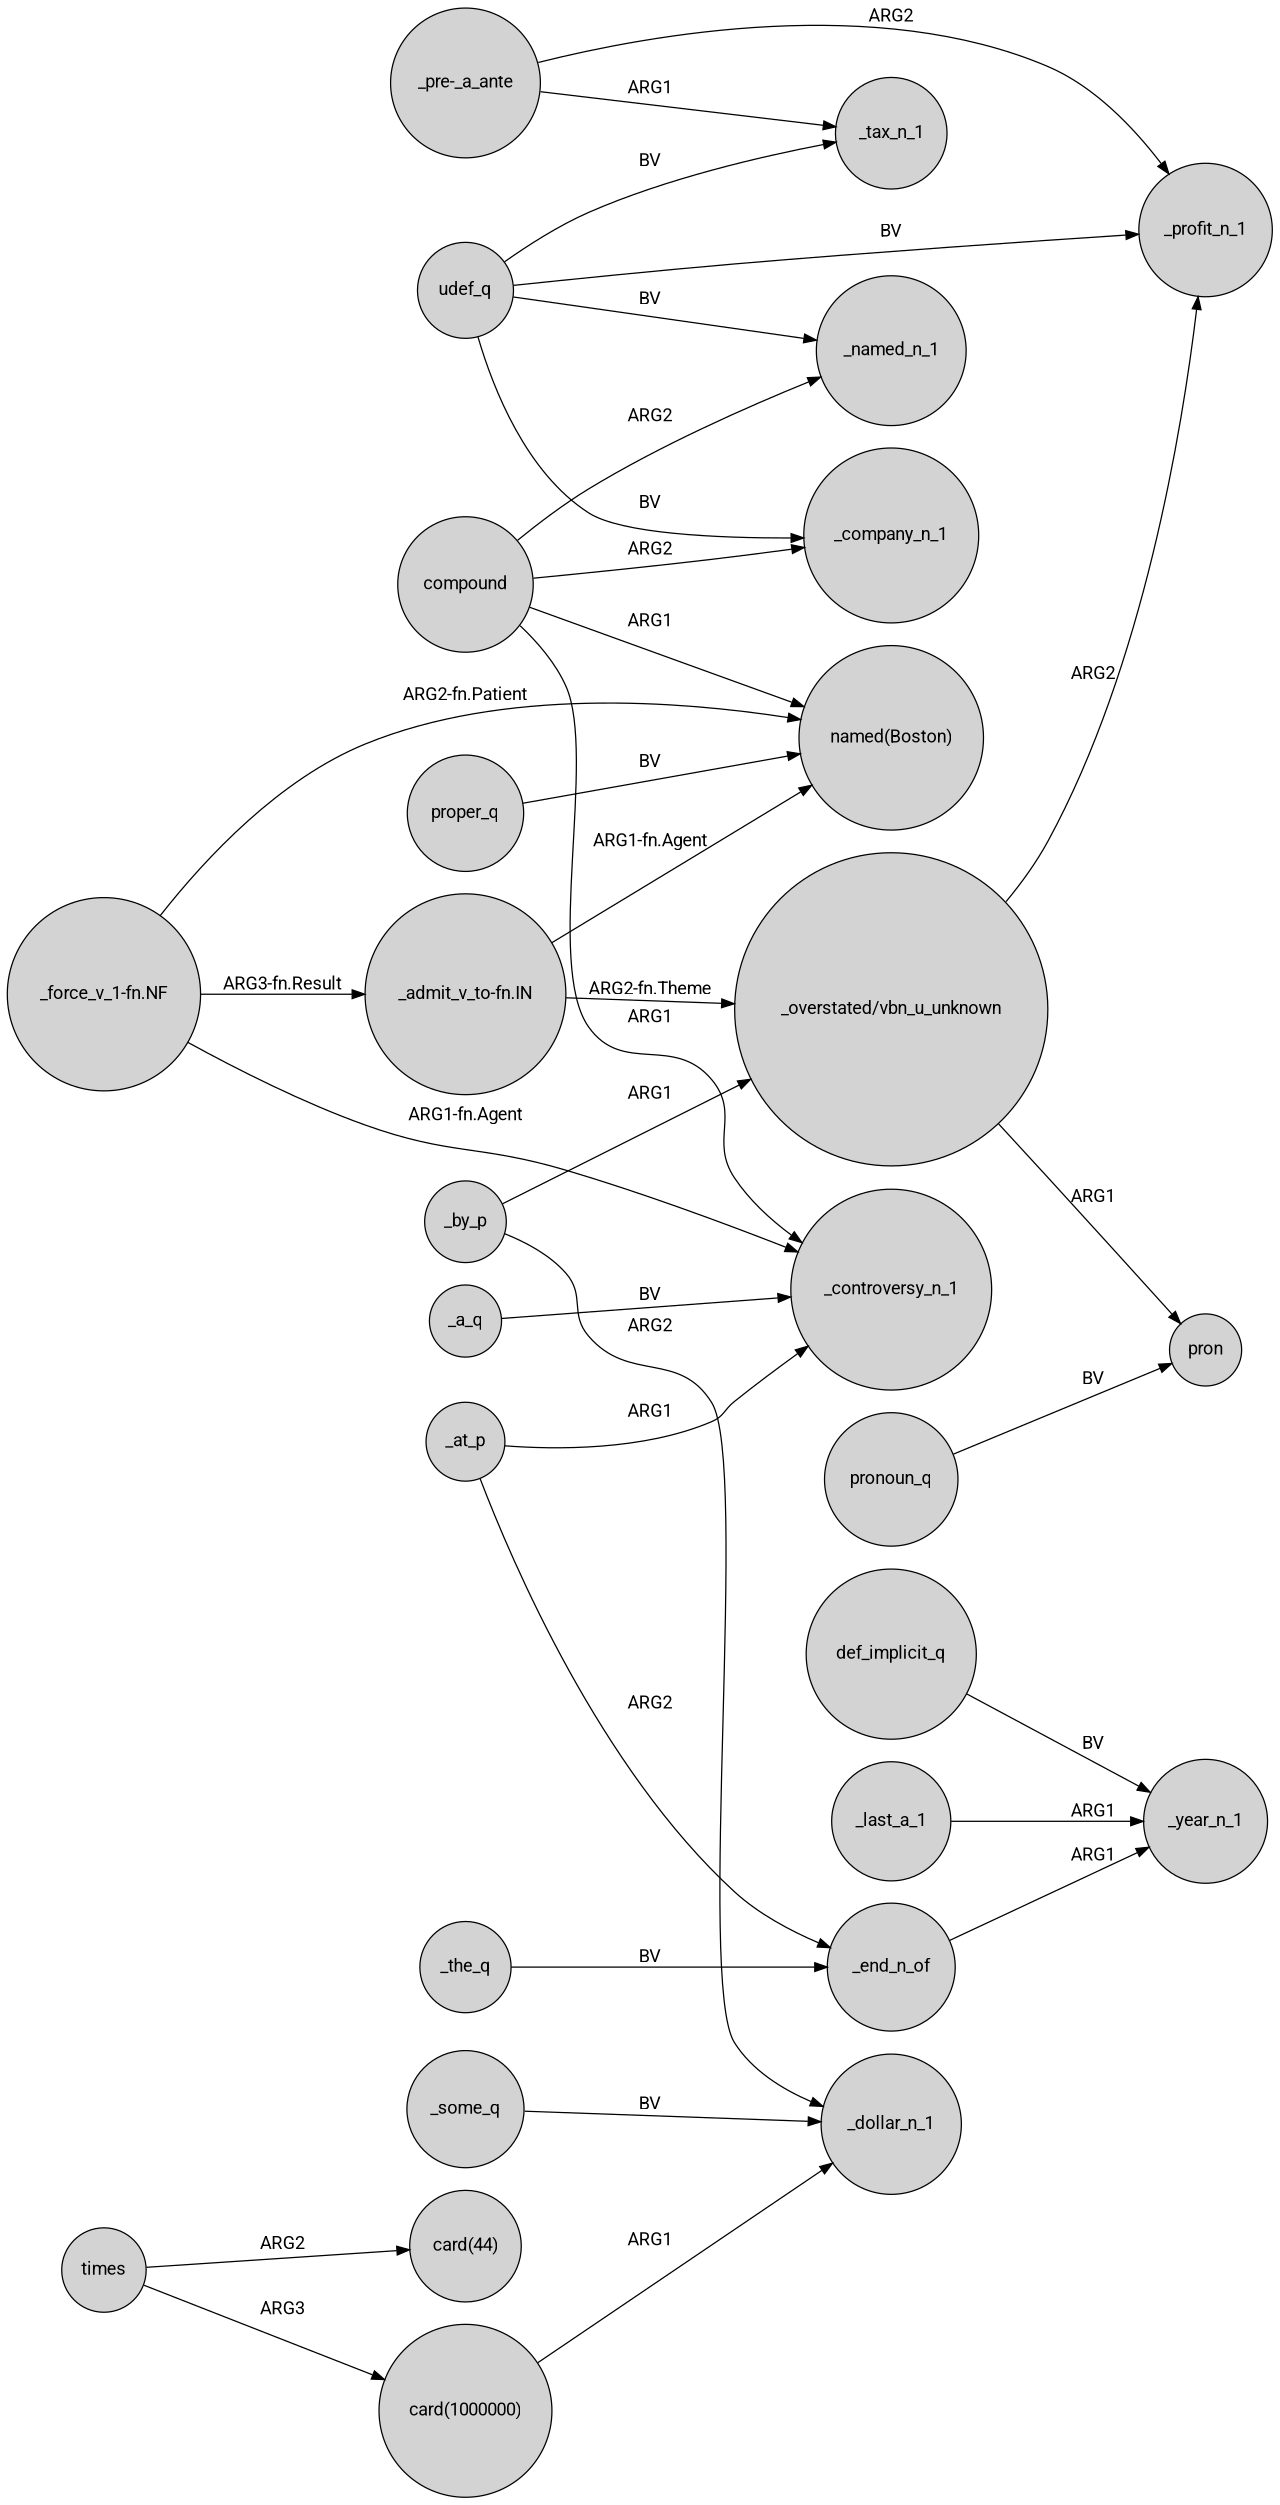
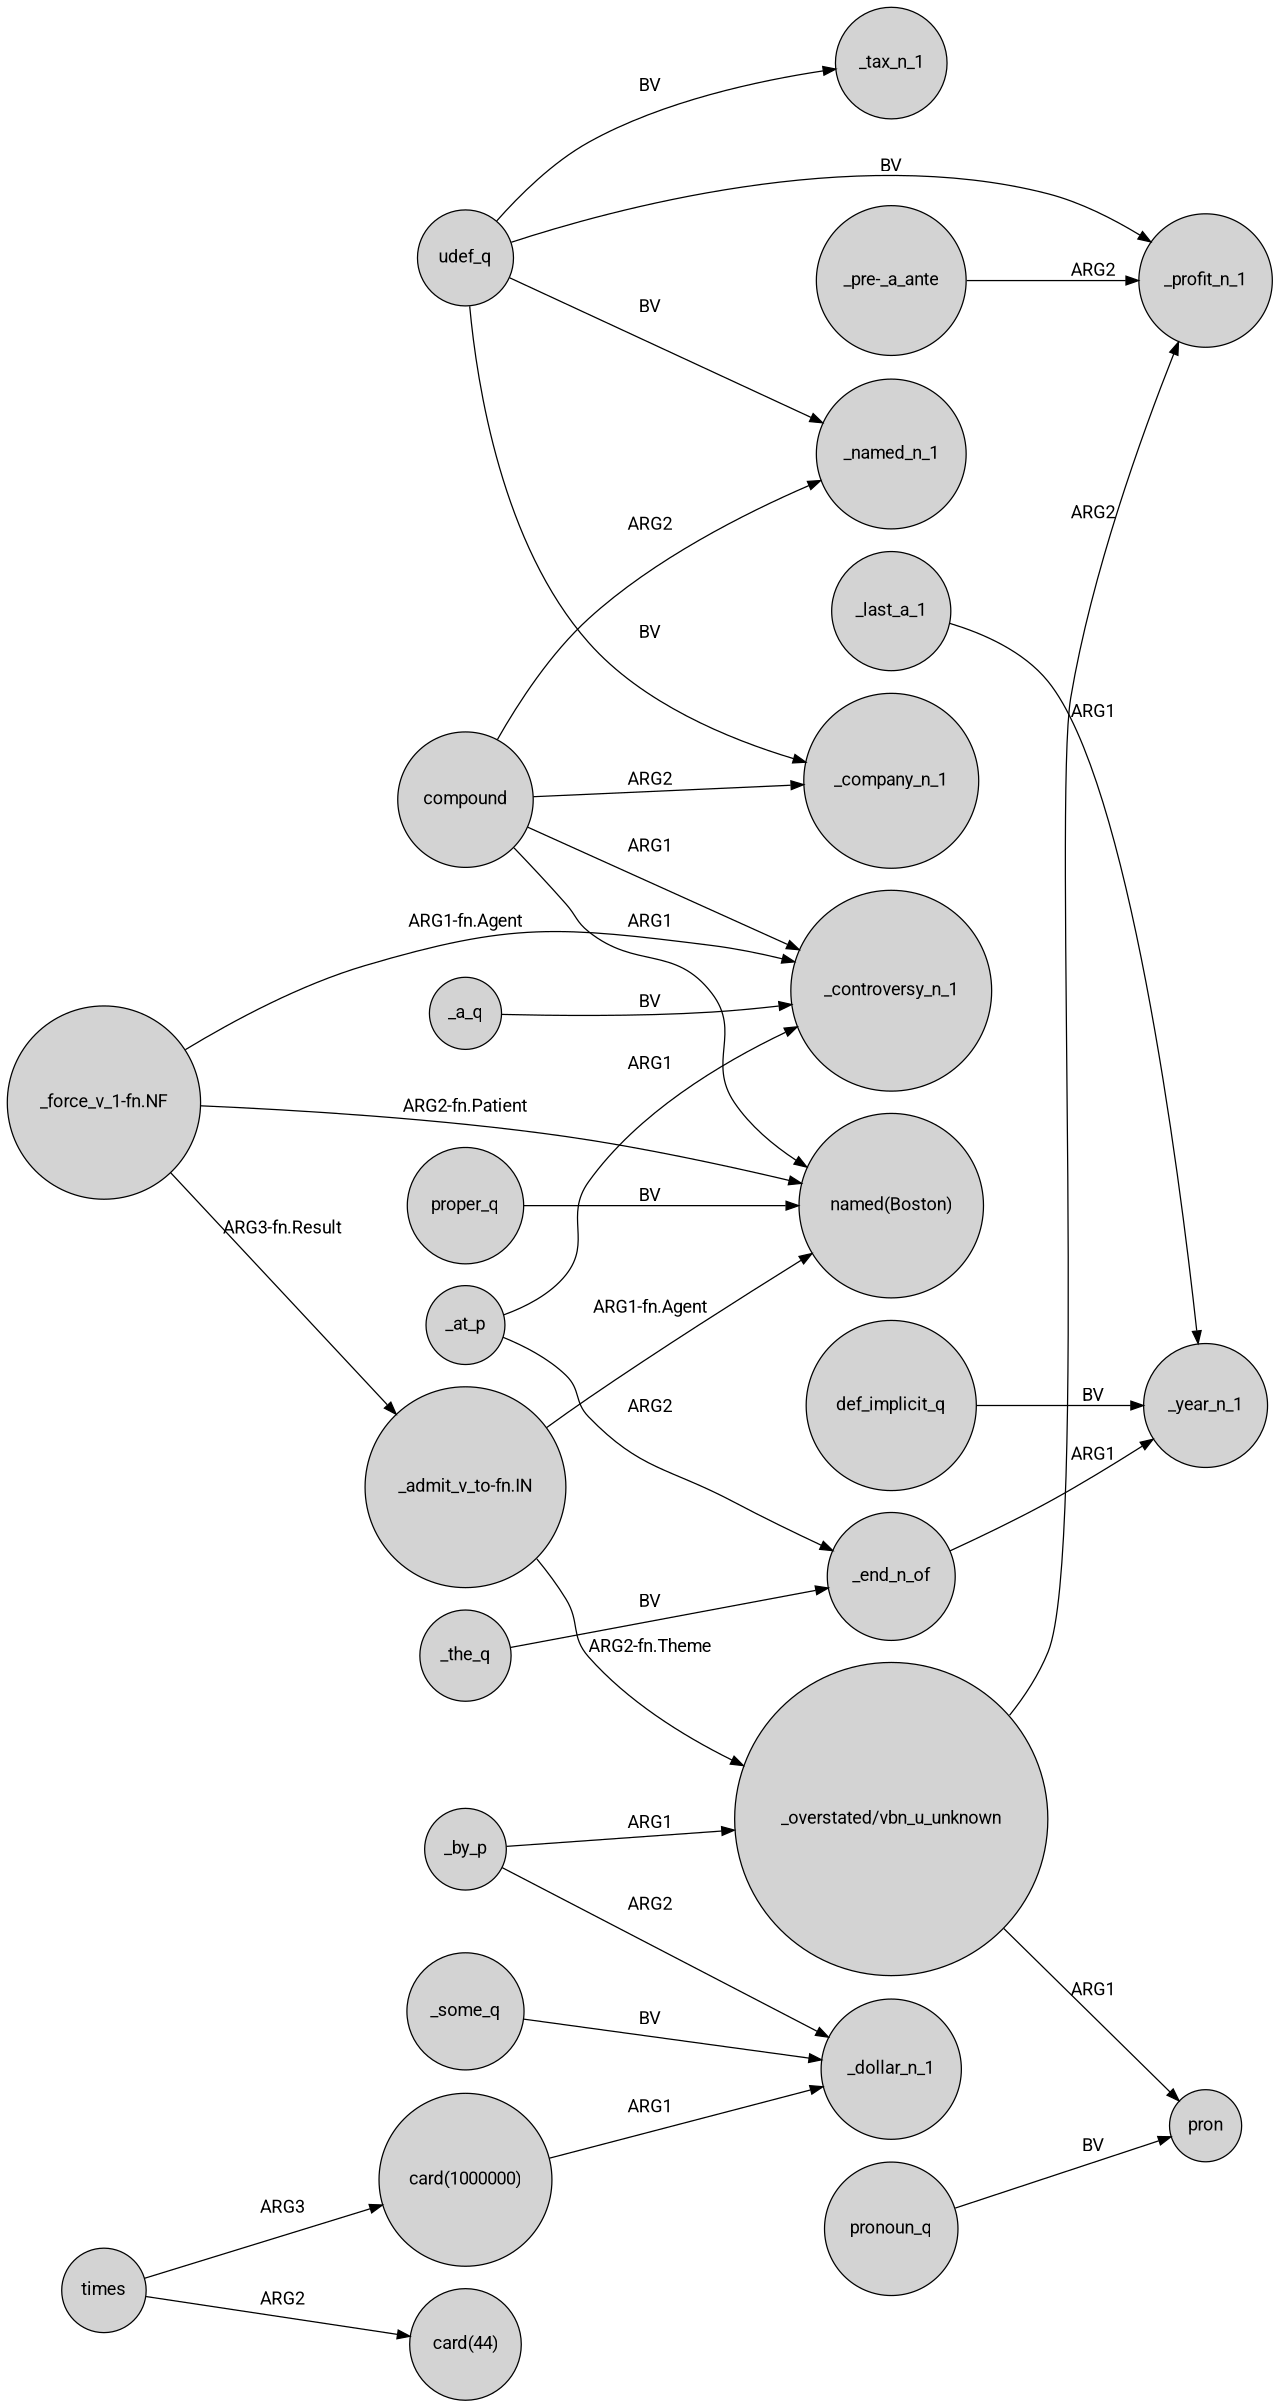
edge "_pre-_a_ante" -> "_tax_n_1": removed, label "ARG1"
